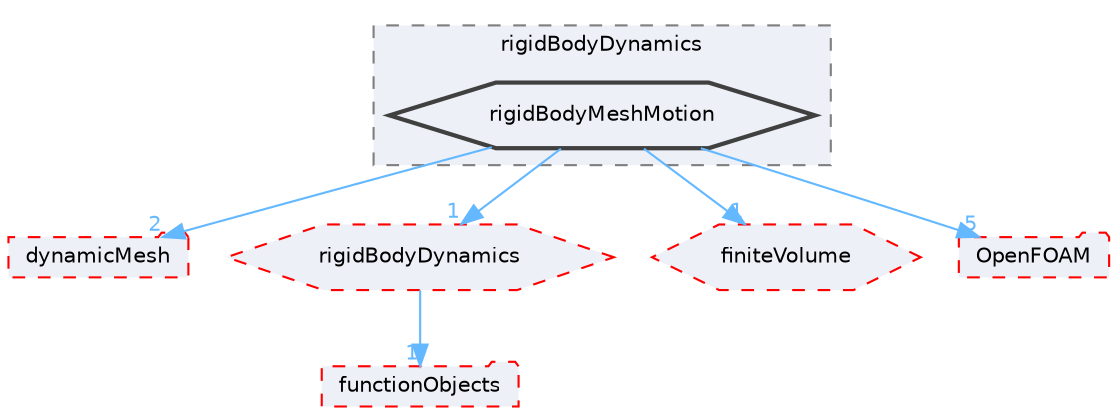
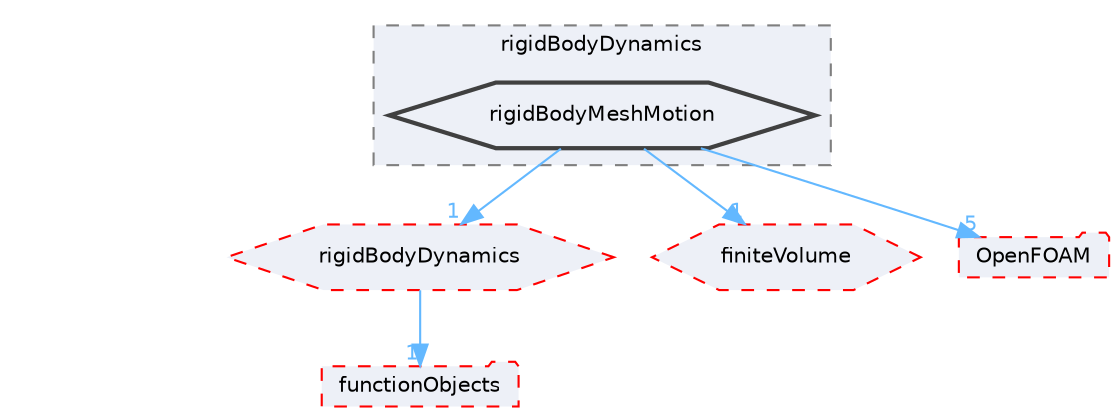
node "dynamicMesh": removed
